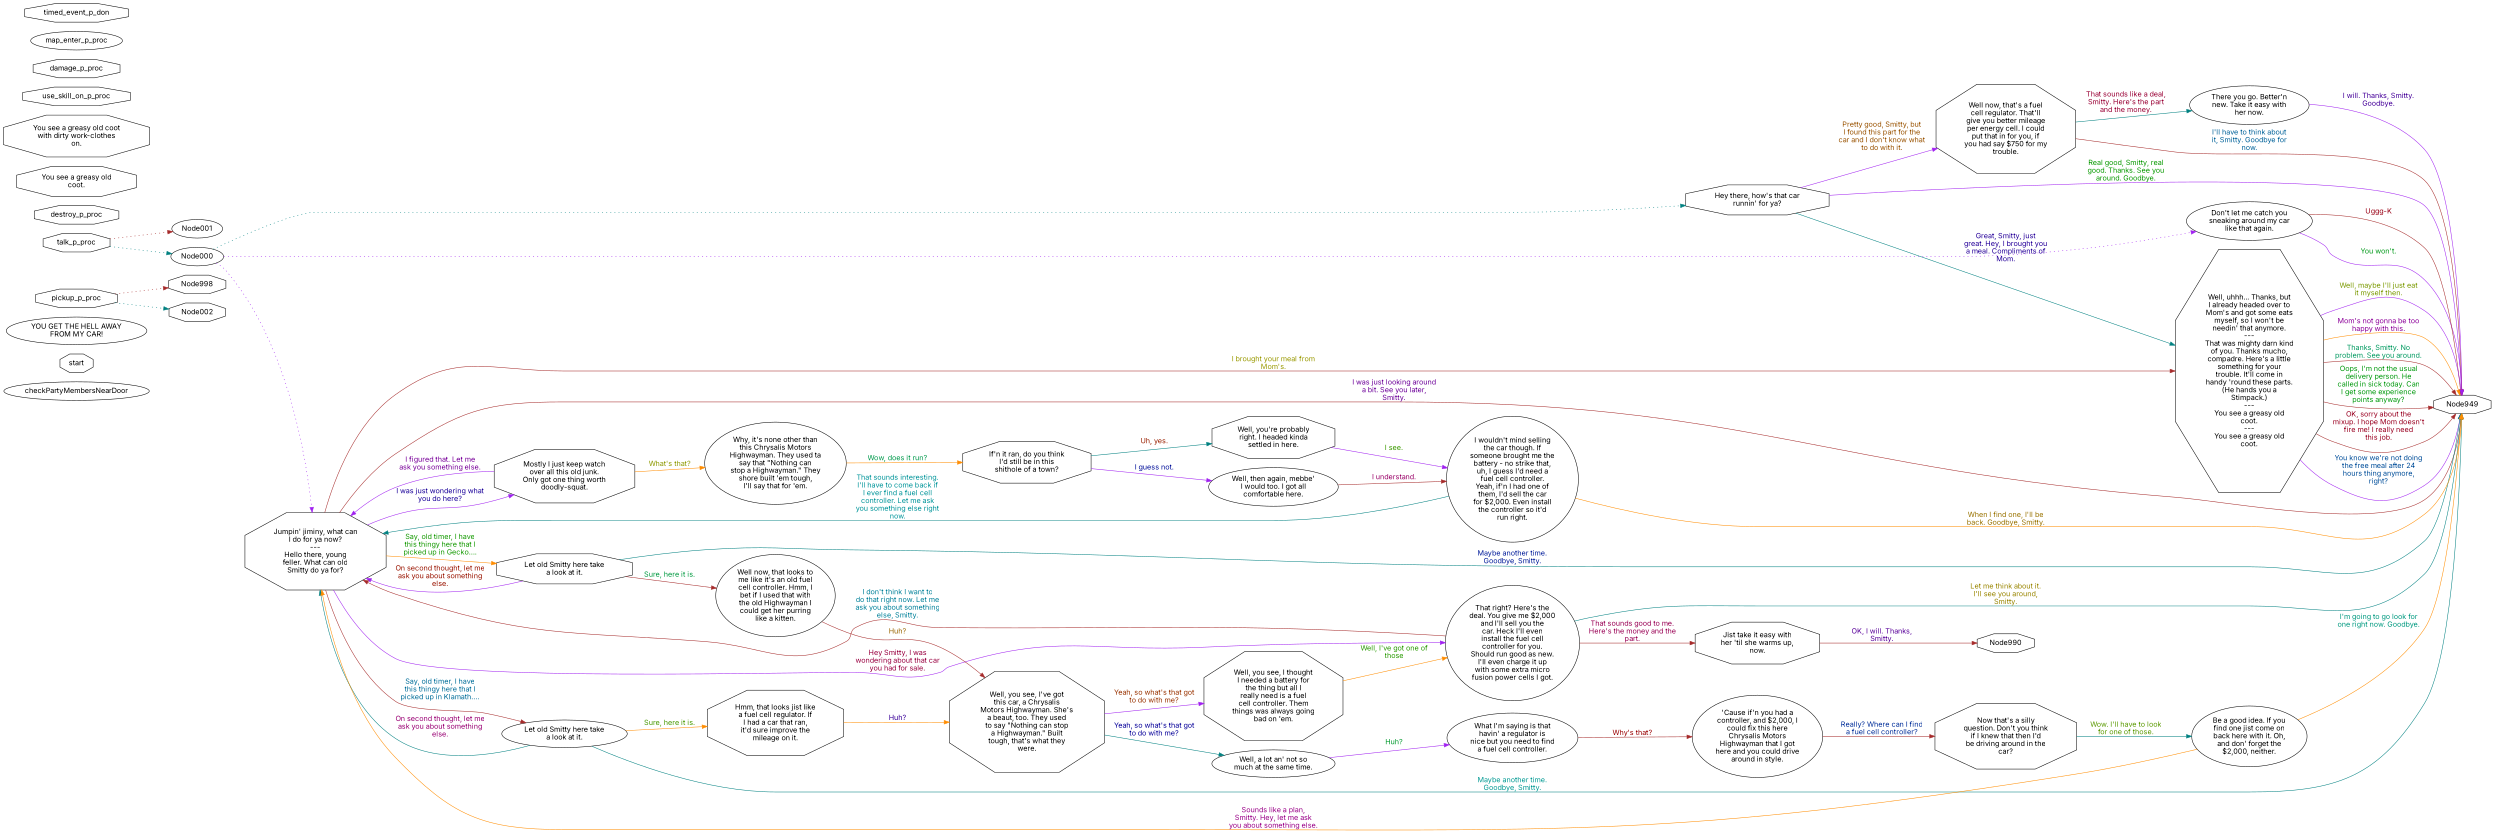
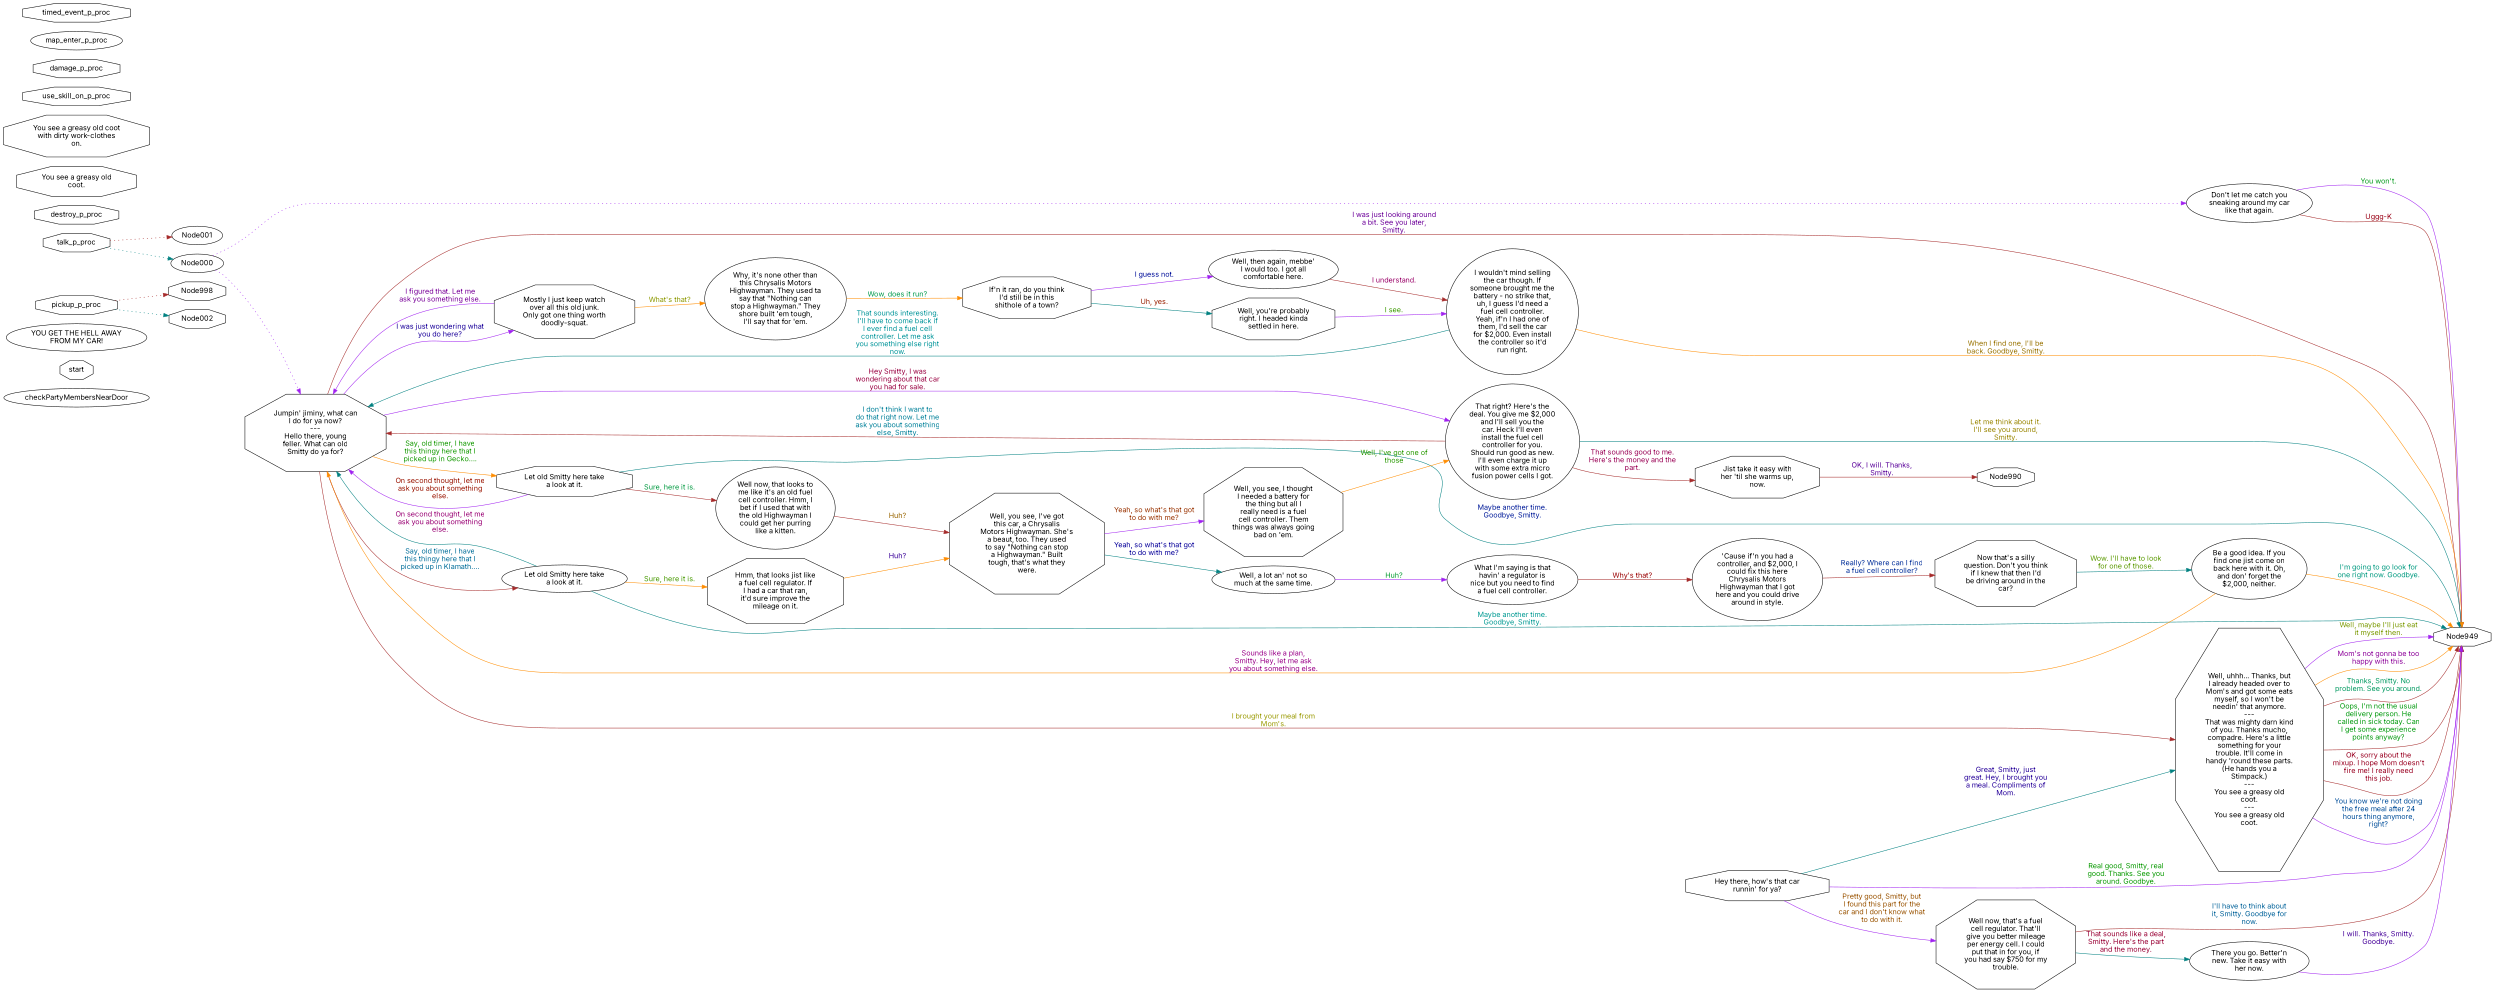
node "timed_event_p_don": label "timed_event_p_don" -> "timed_event_p_proc"
edge "Node000" -> "Hey there, how's that car runnin' for ya?": removed
